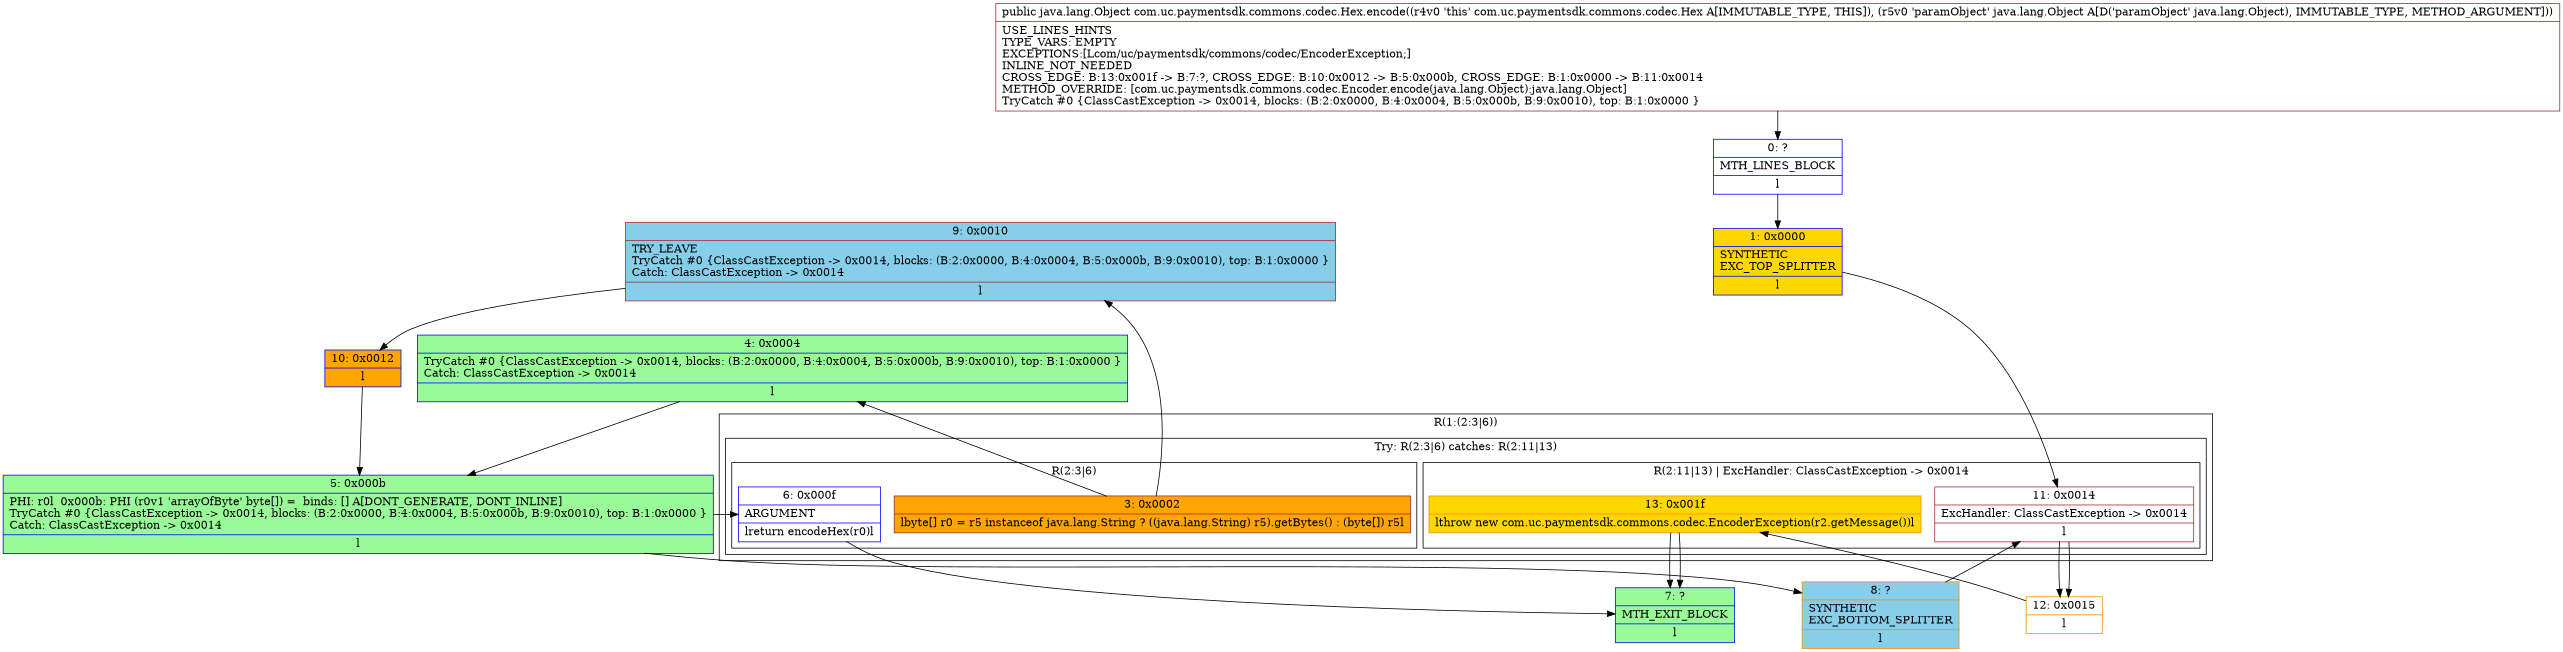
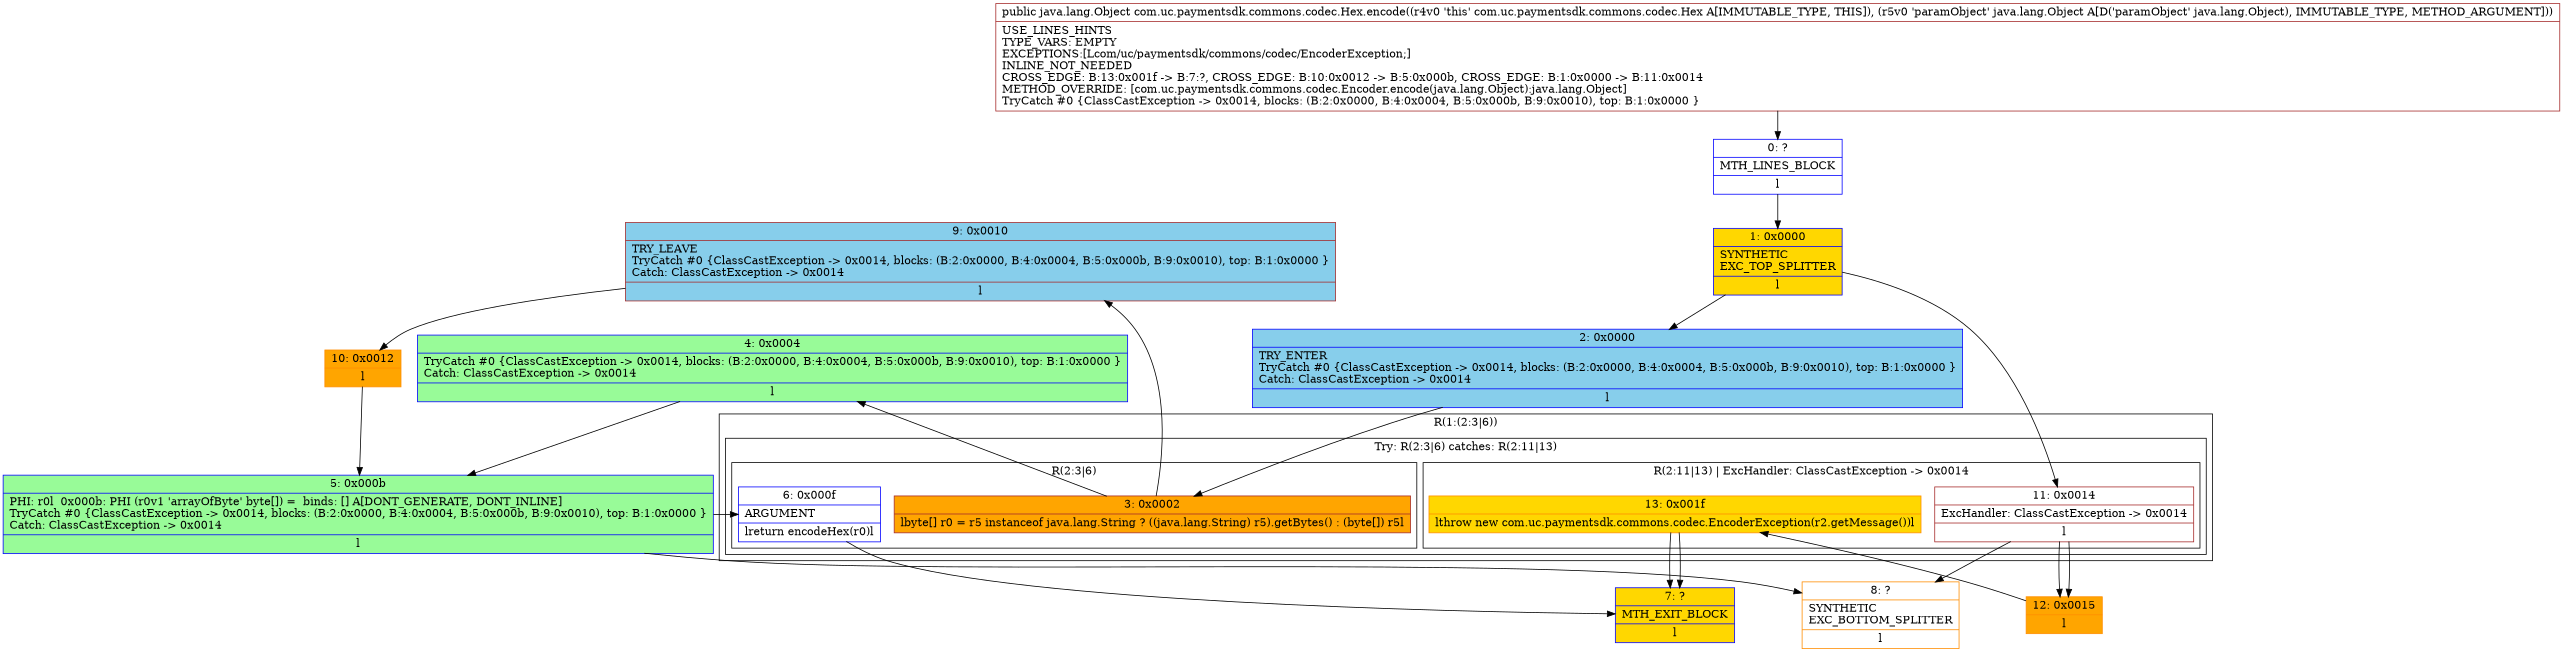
node "10: 0x0012": color blue -> darkorange
node "2: 0x0000": added
edge "8: ?" -> "11: 0x0014": reversed
node "7: ?": fillcolor palegreen -> gold
node "8: ?": fillcolor skyblue -> white
node "12: 0x0015": fillcolor white -> orange
